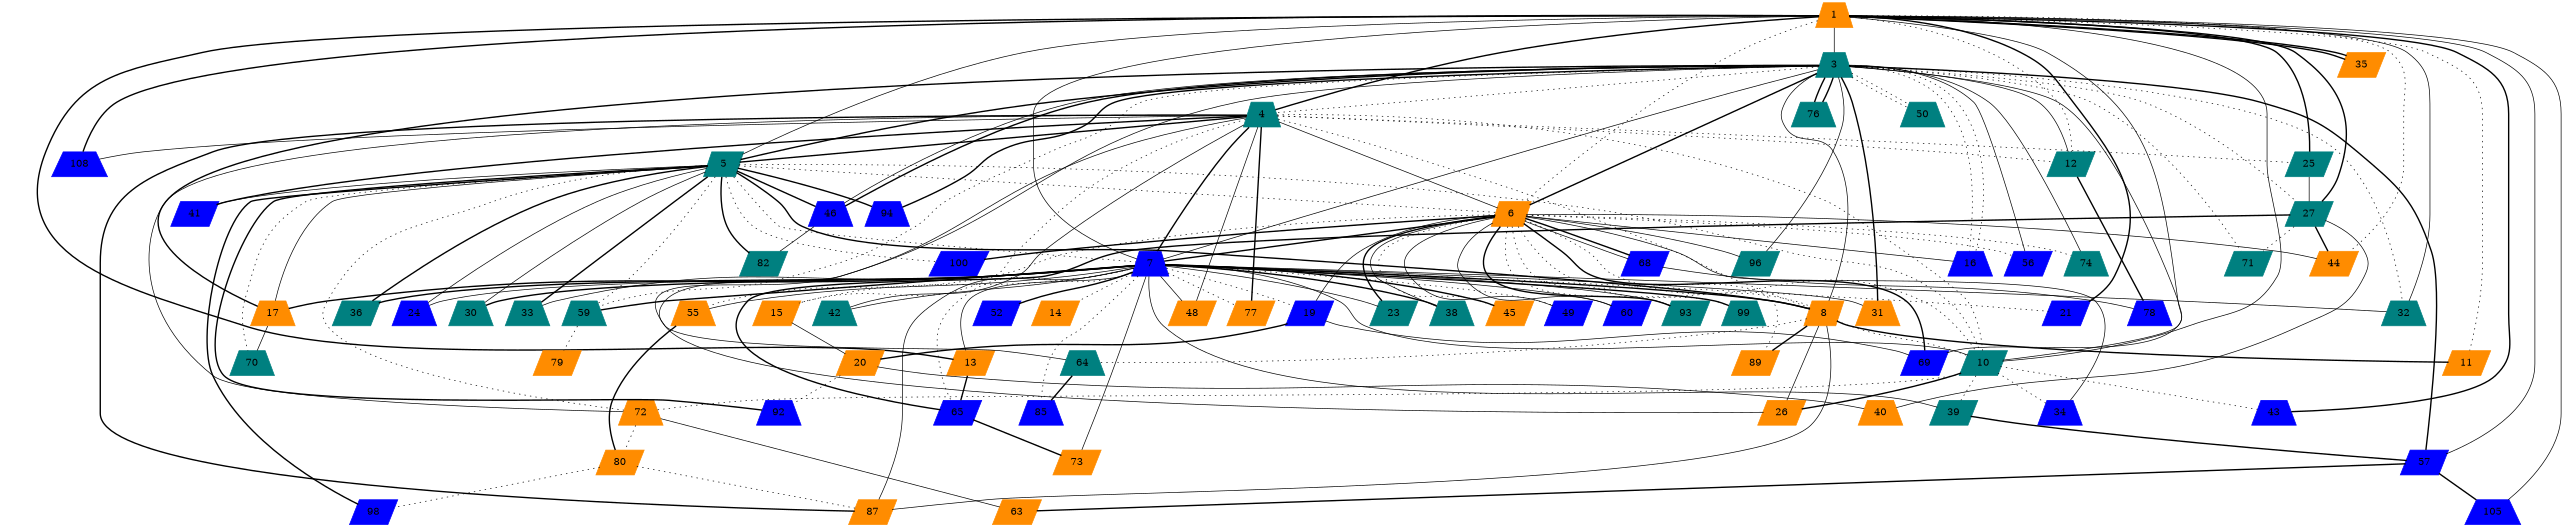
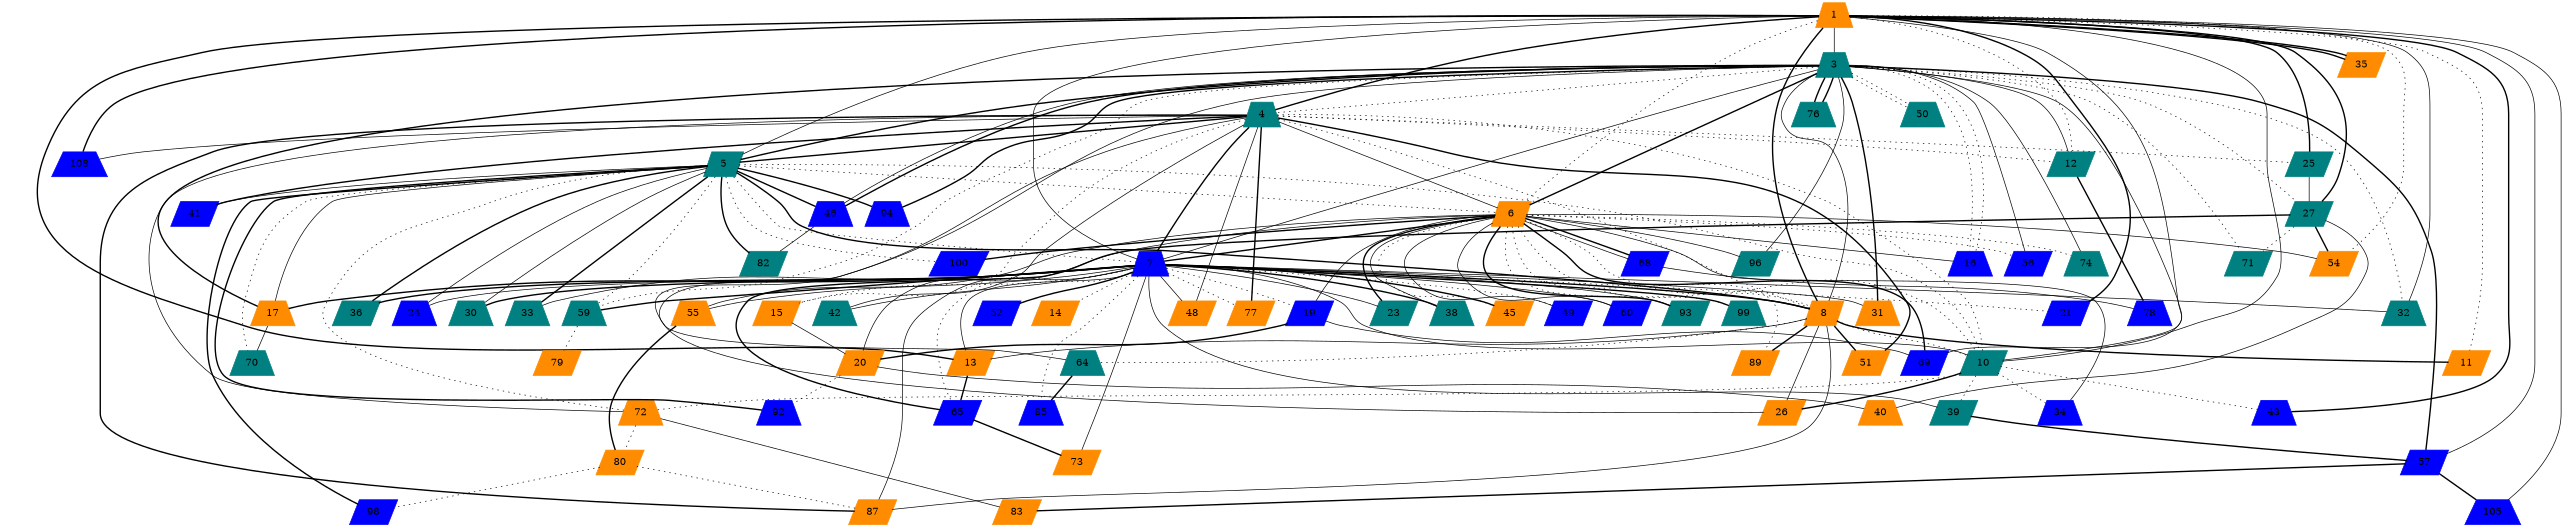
edge "1" -- "8": added
edge "6" -- "20": added
edge "6" -- "55": style dotted -> solid
node "44": label "44" -> "54"
edge "8" -- "13": added
node "51": added
node "63": label "63" -> "83"
